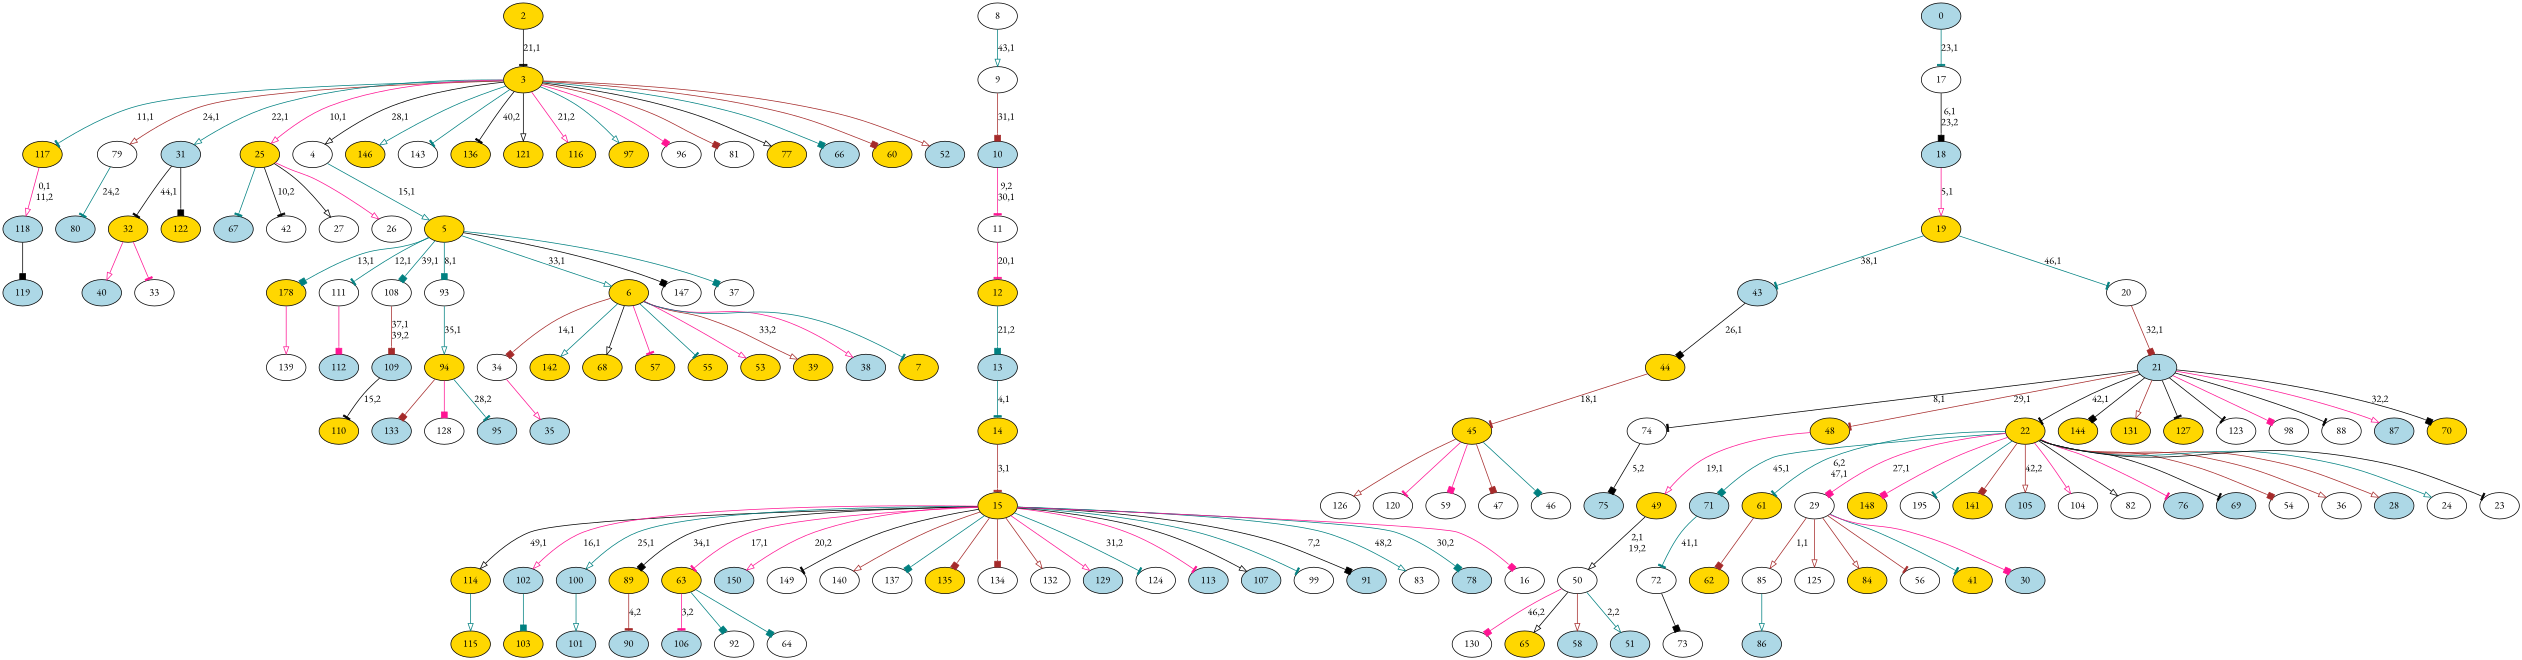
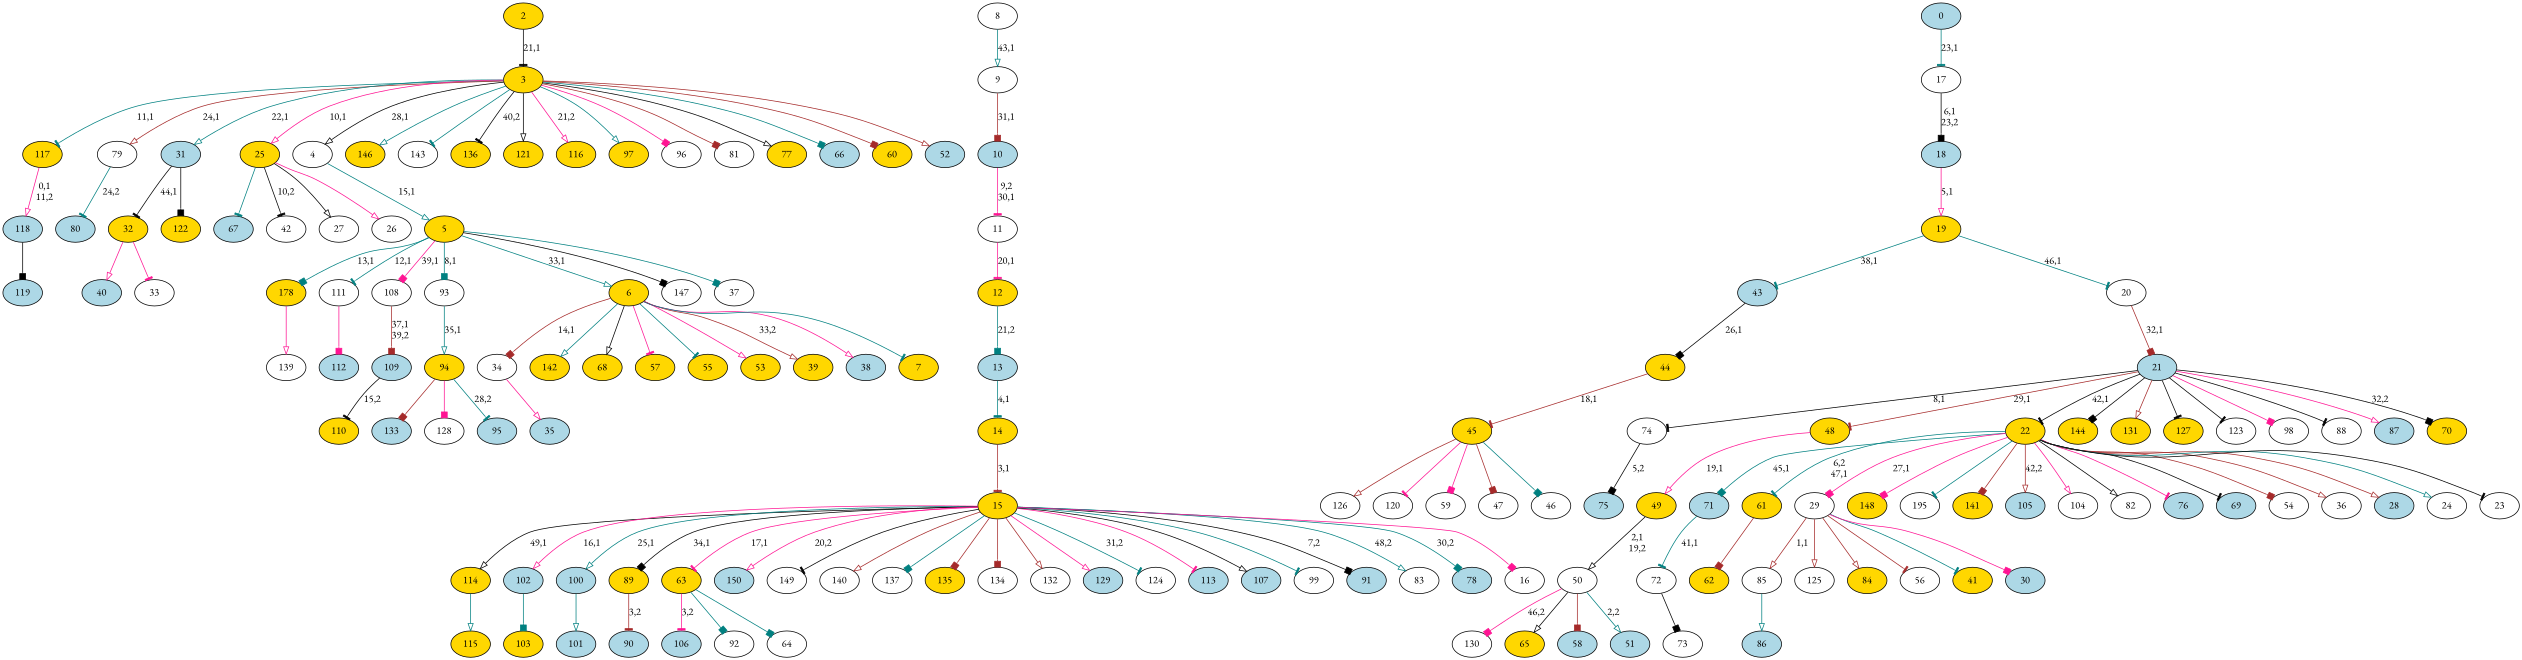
edge "5" -> "108": color teal -> deeppink
edge "50" -> "58": arrowhead onormal -> box
edge "89" -> "90": label "4,2" -> "3,2"
